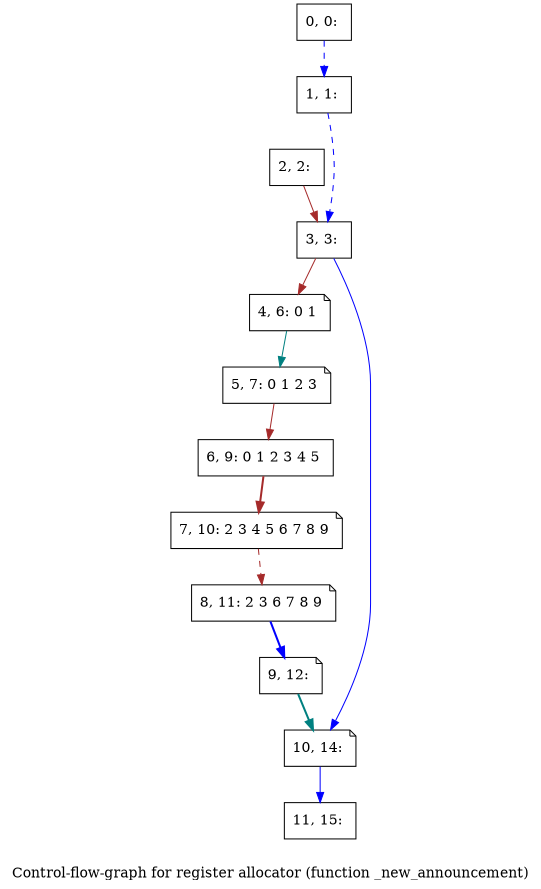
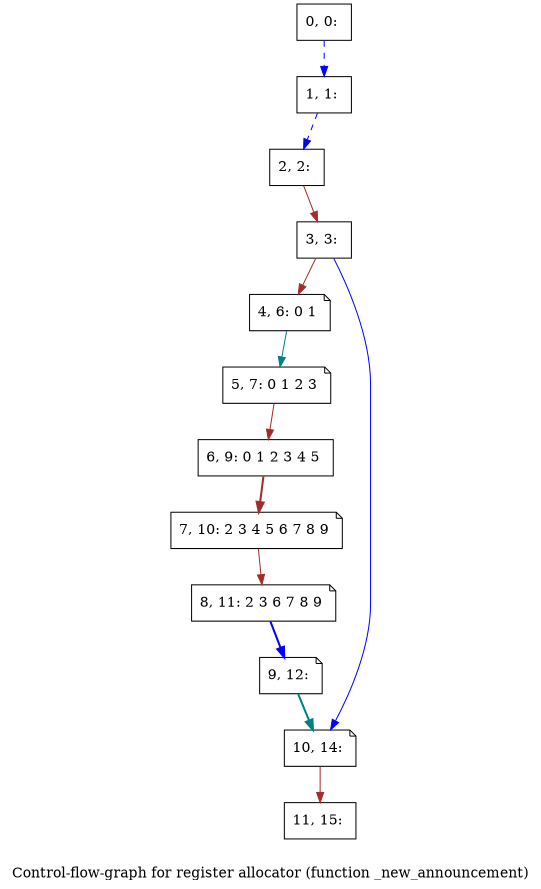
edge "1, 1:" -> "3, 3:": now "1, 1:" -> "2, 2:"
edge "7, 10: 2 3 4 5 6 7 8 9" -> "8, 11: 2 3 6 7 8 9": style dashed -> solid
edge "10, 14:" -> "11, 15:": color blue -> brown
